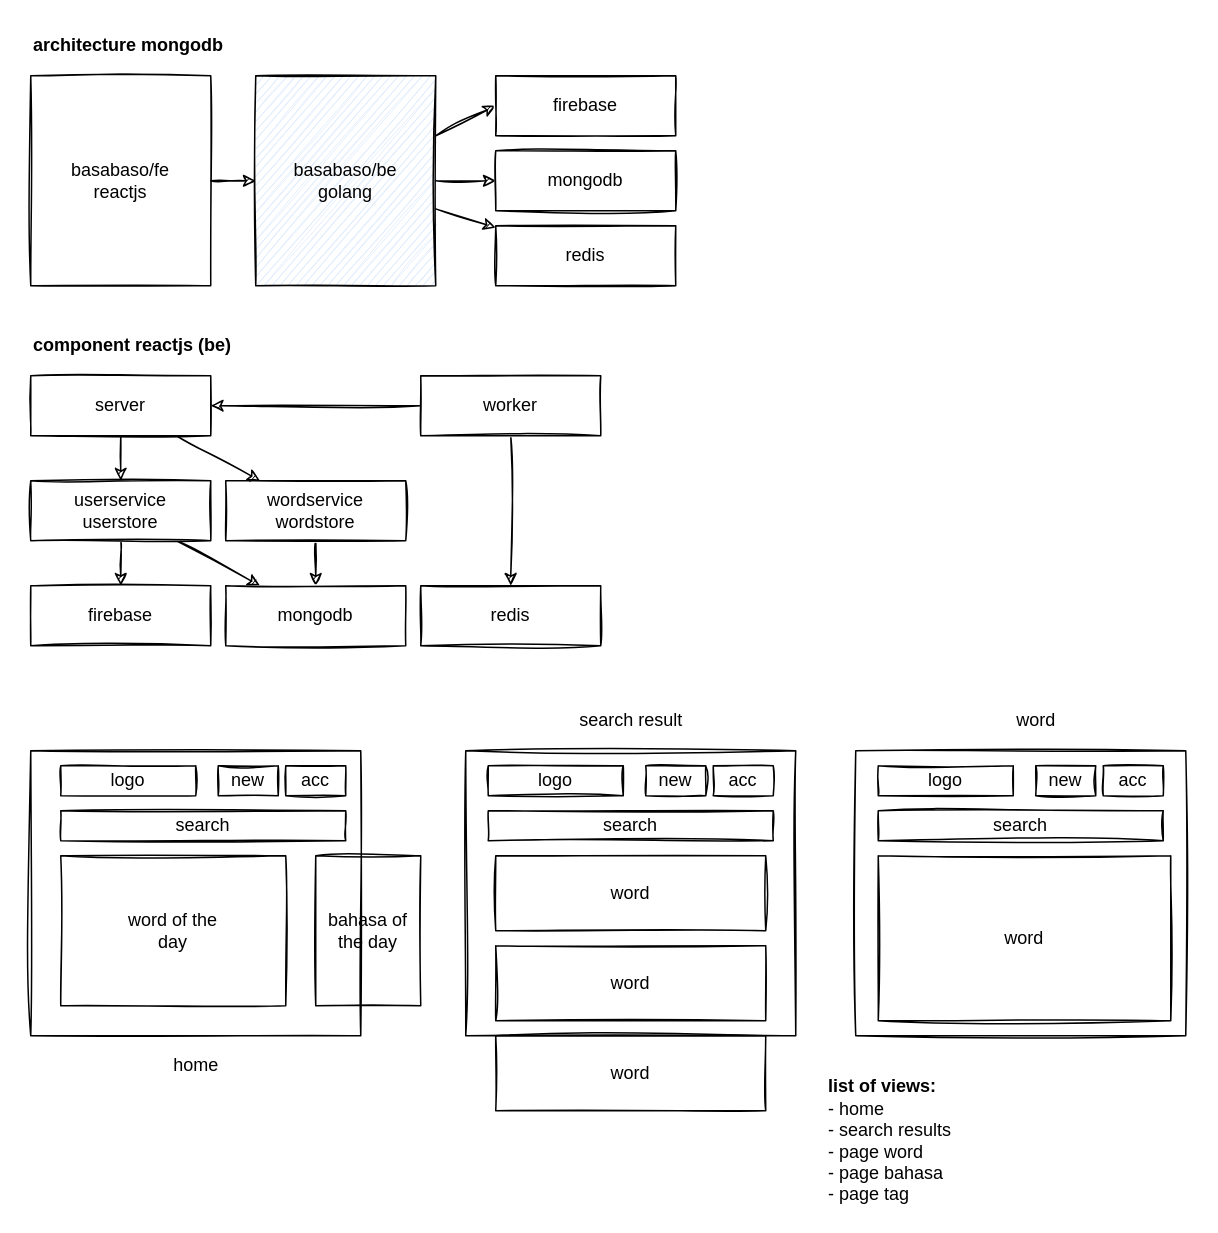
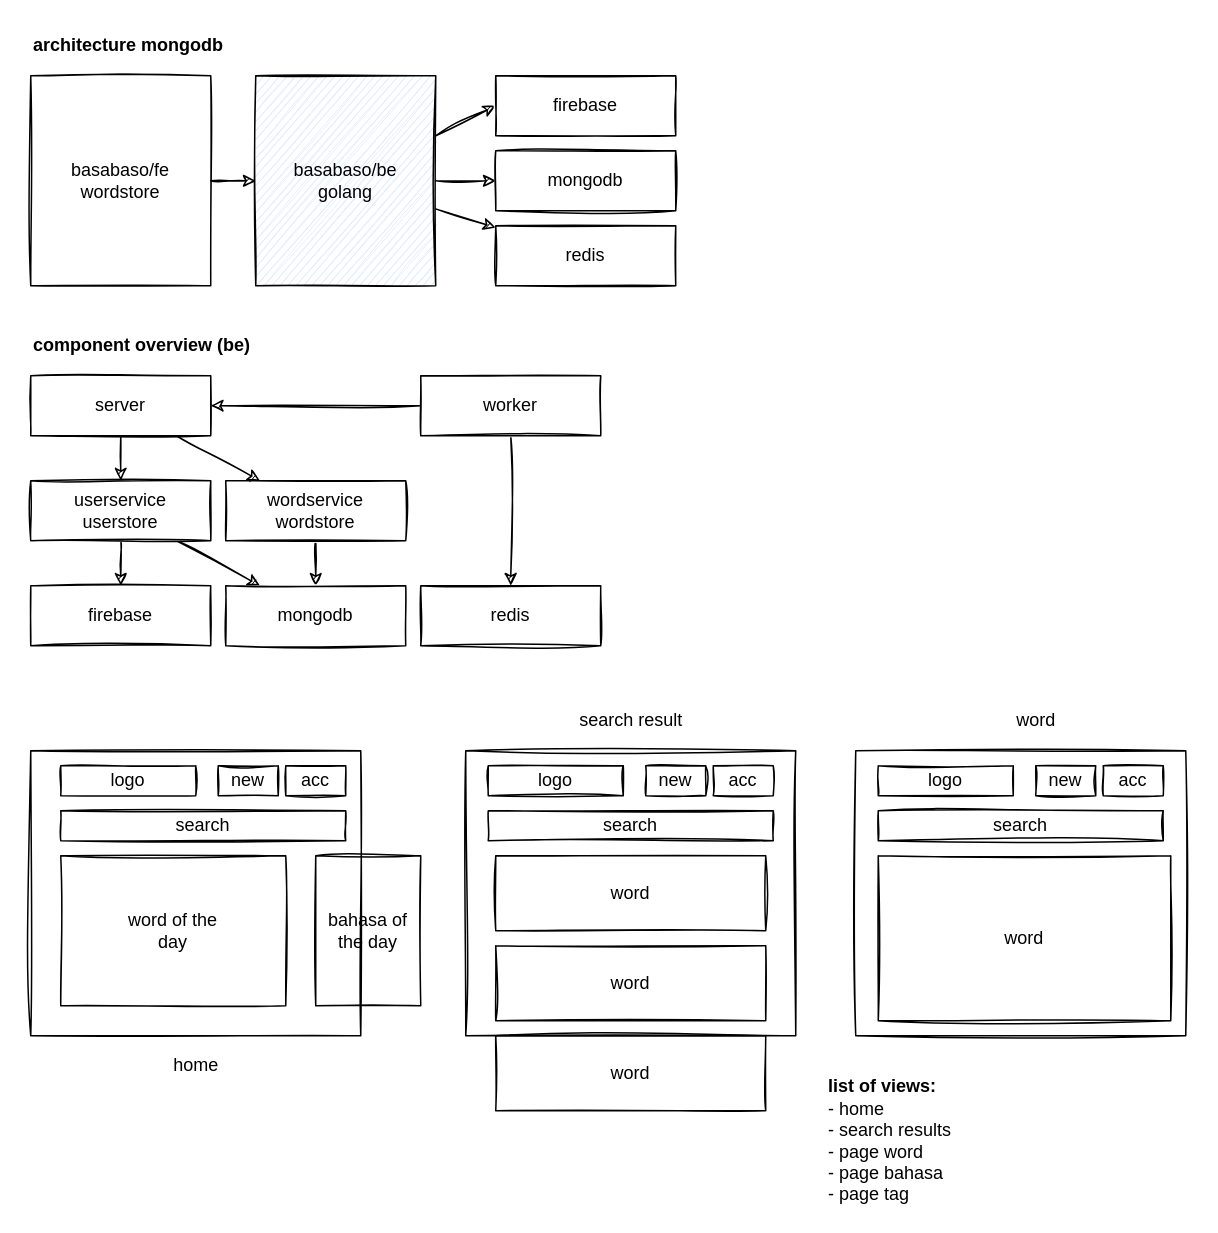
node "basabaso/fe reactjs": label "basabaso/fe reactjs" -> "basabaso/fe wordstore"
node "component reactjs (be)": label "component reactjs (be)" -> "component overview (be)"
